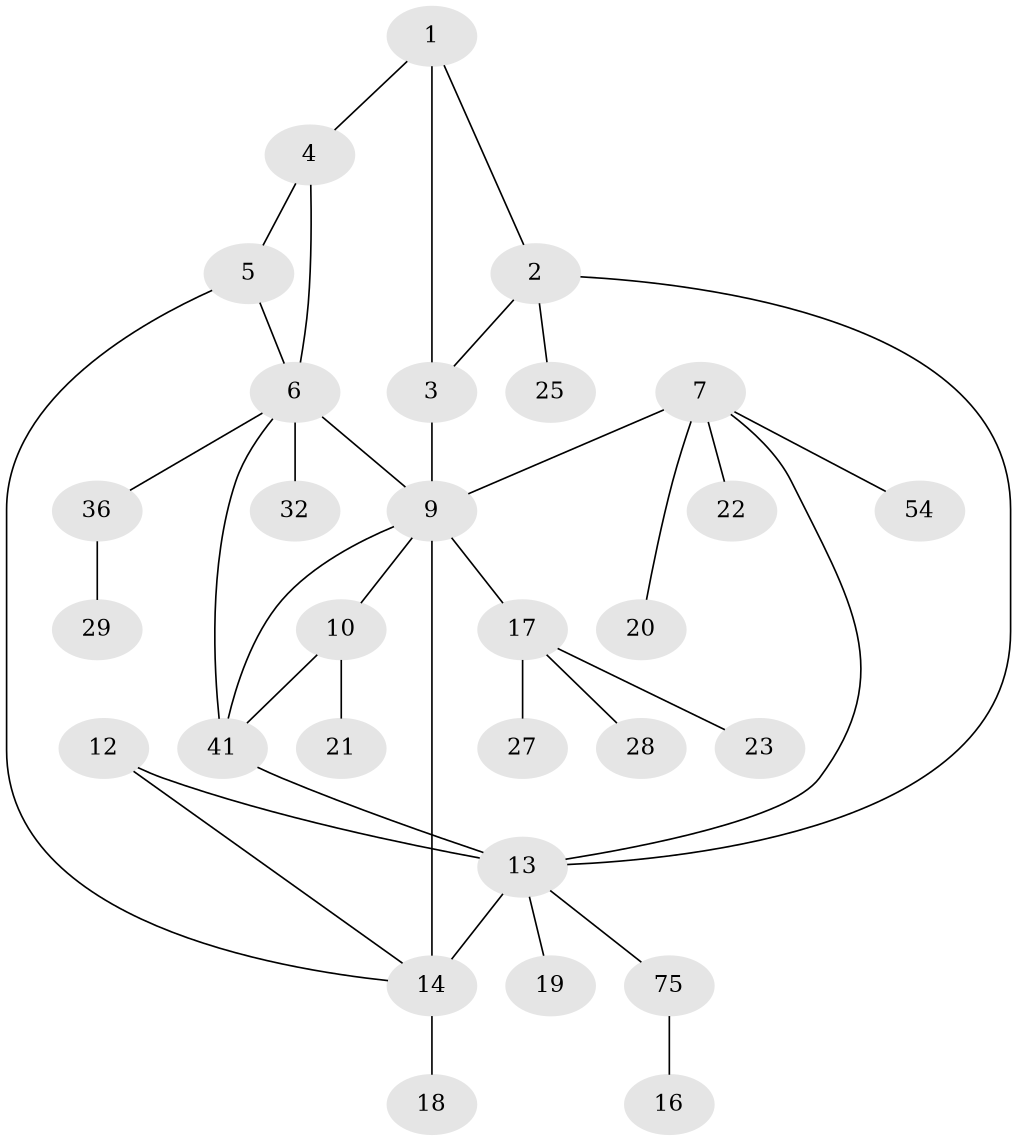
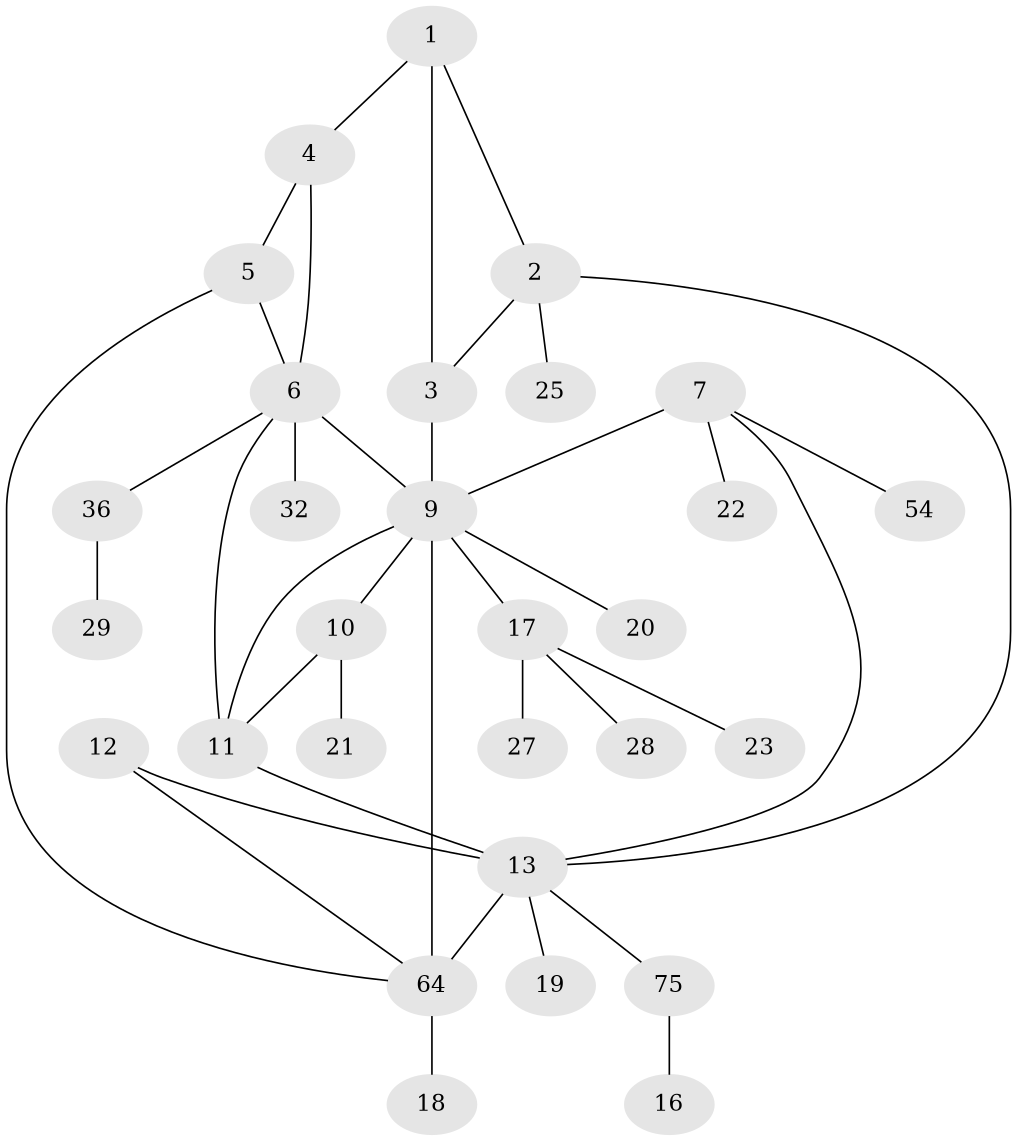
edge "7" -- "20": now "9" -- "20"
node "41": label "41" -> "11"
node "14": label "14" -> "64"
